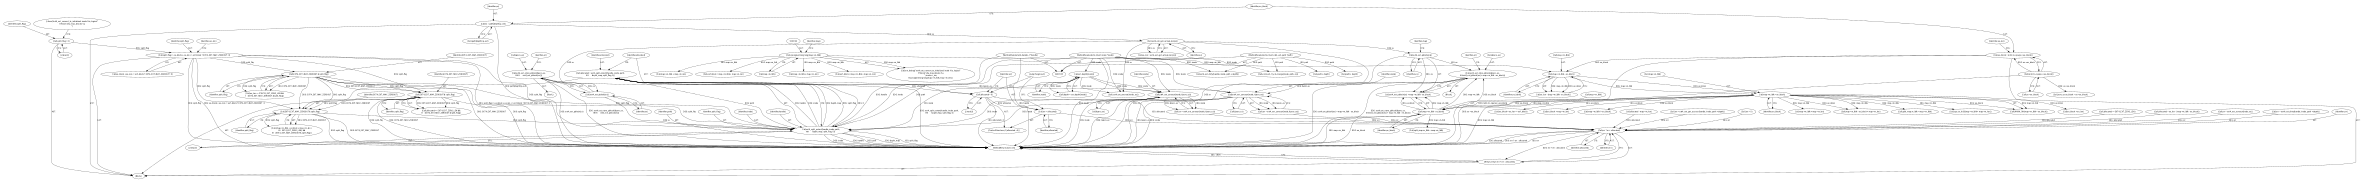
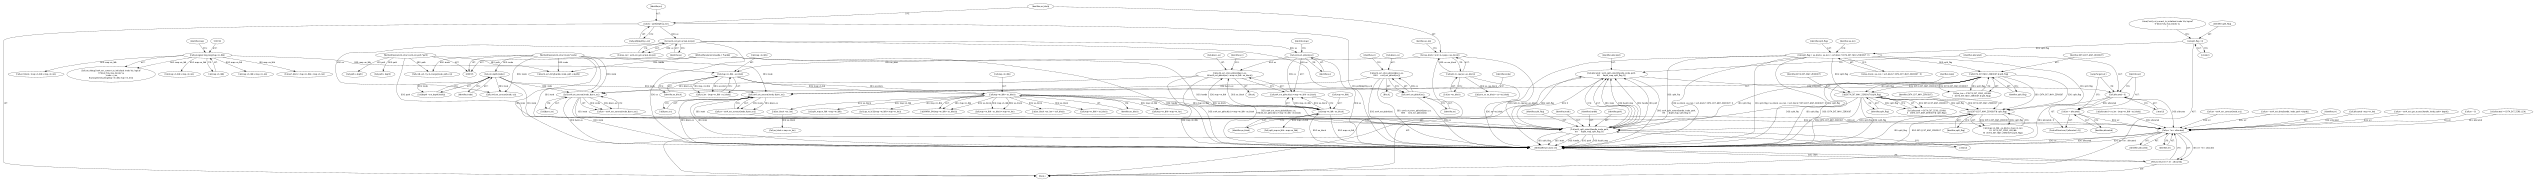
edge "(MethodParameterIn,handle_t *handle)" -> "(Call,ext4_ext_dirty(handle, inode, path + depth))": added, label "DDG: handle"
edge "(Call,map->m_lblk < ee_block)" -> "(Call,ee_block + map->m_len)": now "(Call,ee_block + ee_len)" -> "(Call,ee_block + map->m_len)"
